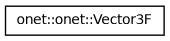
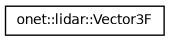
node "onet::onet::Vector3F": label "onet::onet::Vector3F" -> "onet::lidar::Vector3F"
